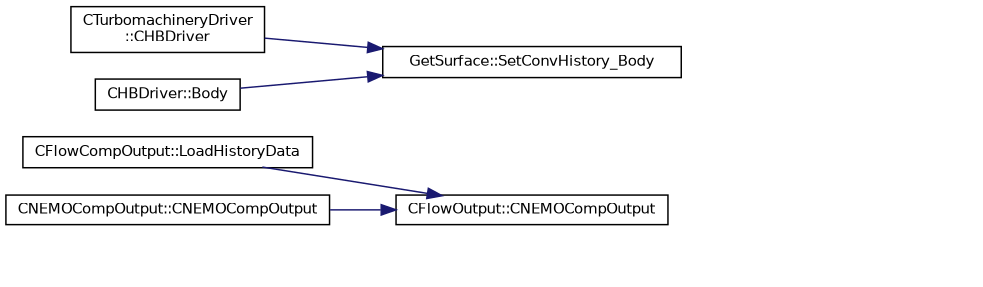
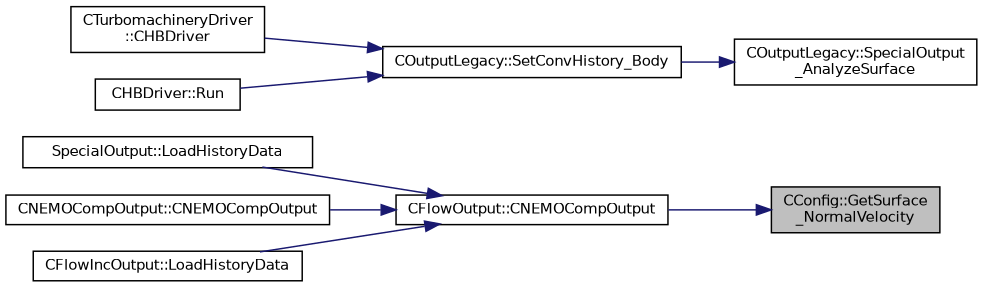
node "GetSurface::SetConvHistory_Body": label "GetSurface::SetConvHistory_Body" -> "COutputLegacy::SetConvHistory_Body"
node "COutputLegacy::SpecialOutput _AnalyzeSurface": added
node "CHBDriver::Body": label "CHBDriver::Body" -> "CHBDriver::Run"
node "CFlowCompOutput::LoadHistoryData": label "CFlowCompOutput::LoadHistoryData" -> "SpecialOutput::LoadHistoryData"
node "CConfig::GetSurface _NormalVelocity": added
node "CFlowIncOutput::LoadHistoryData": added
